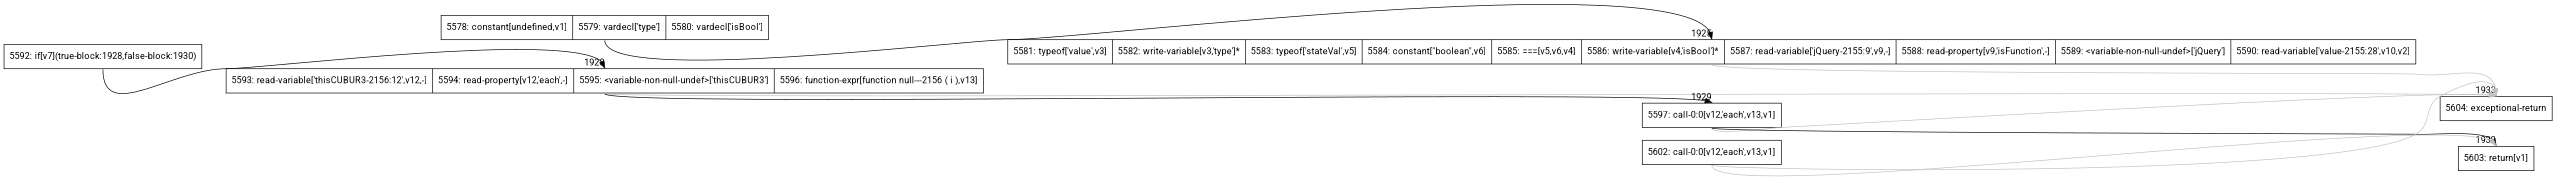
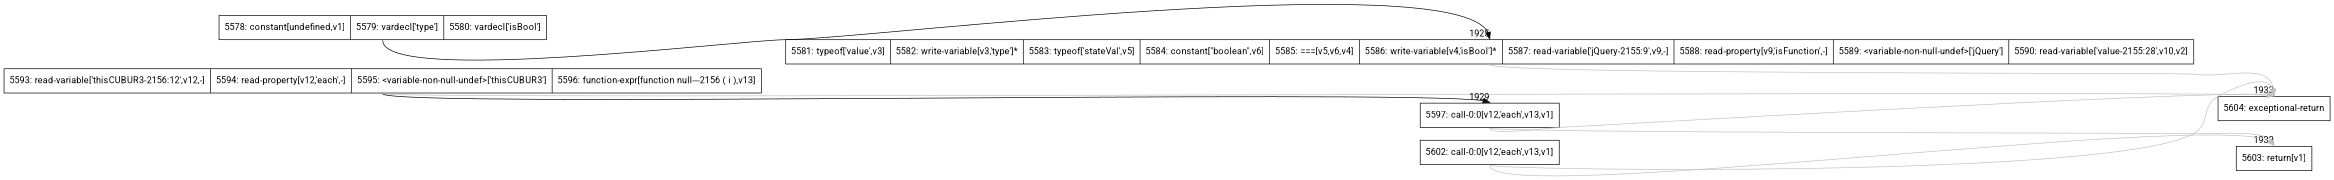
node "5592: if[v7](true-block:1928,false-block:1930)": removed
edge "5597: call-0:0[v12,'each',v13,v1]" -> "5603: return[v1]": color black -> gray
